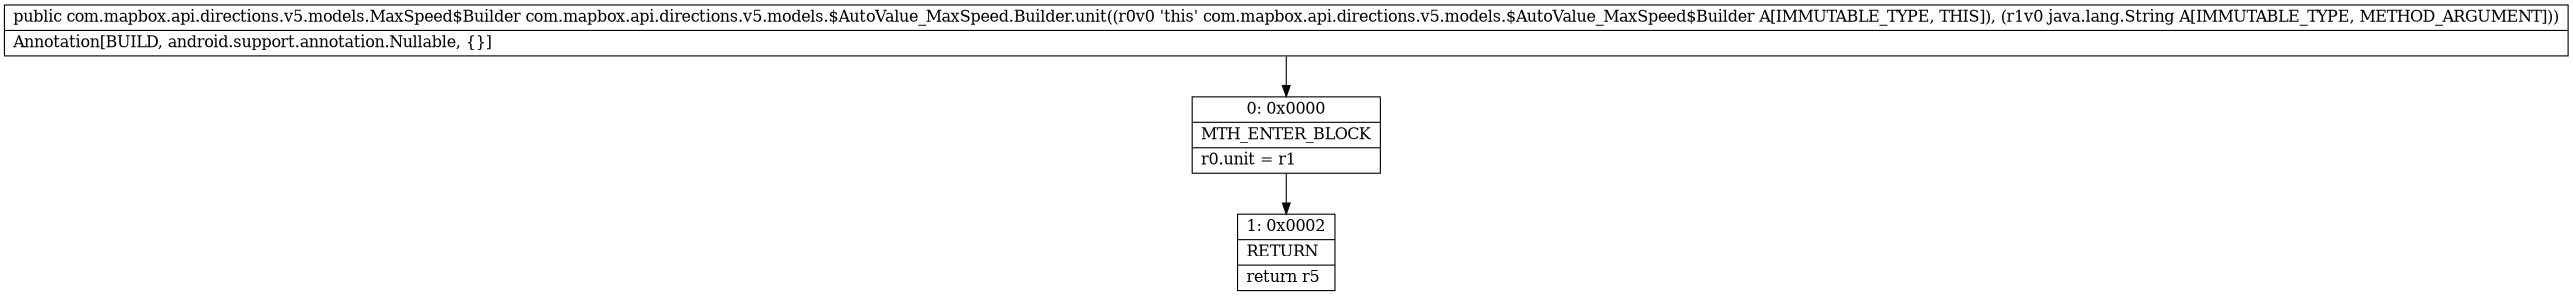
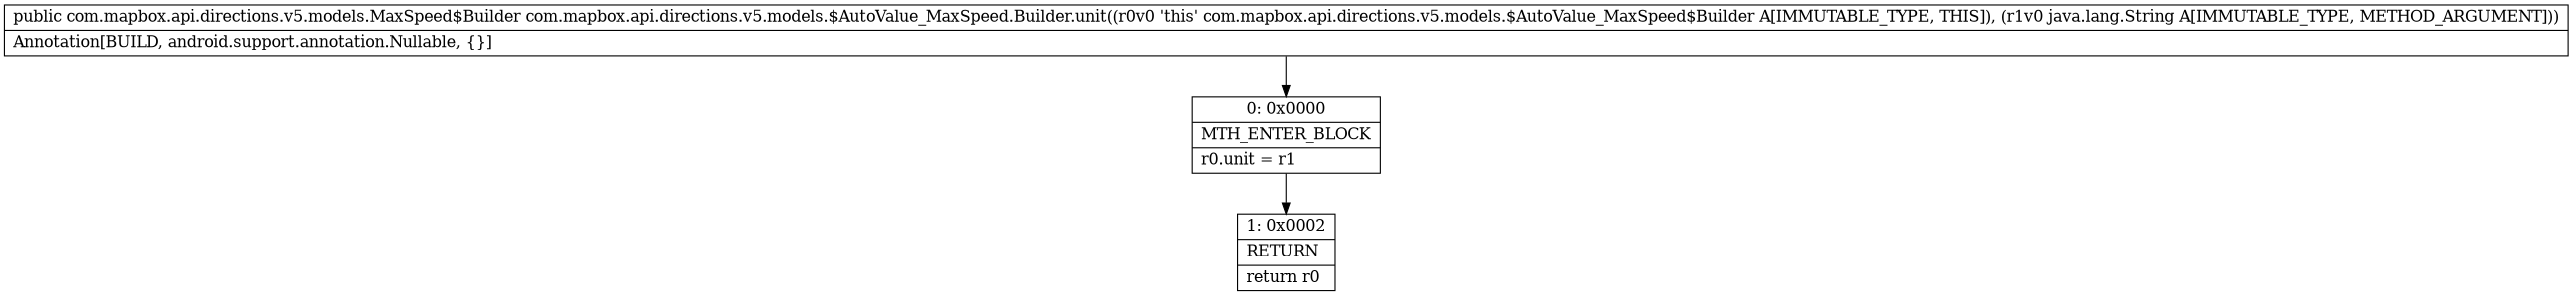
node "1: 0x0002": text "return r5" -> "return r0"
